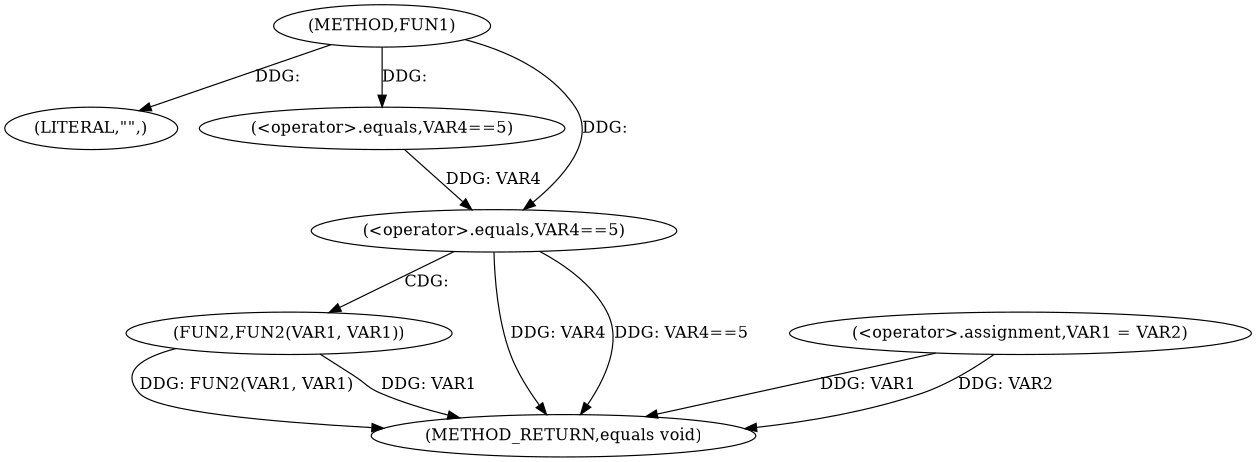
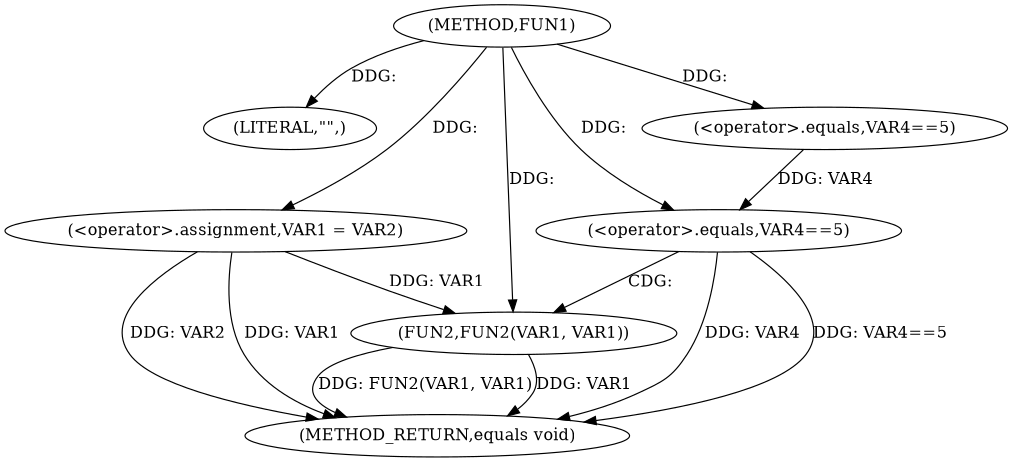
edge "(METHOD,FUN1)" -> "(<operator>.assignment,VAR1 = VAR2)": added, label "DDG:"
edge "(METHOD,FUN1)" -> "(FUN2,FUN2(VAR1, VAR1))": added, label "DDG:"
edge "(<operator>.assignment,VAR1 = VAR2)" -> "(FUN2,FUN2(VAR1, VAR1))": added, label "DDG: VAR1"
